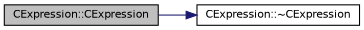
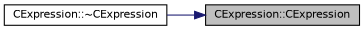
edge "CExpression::CExpression" -> "CExpression::~CExpression": reversed
